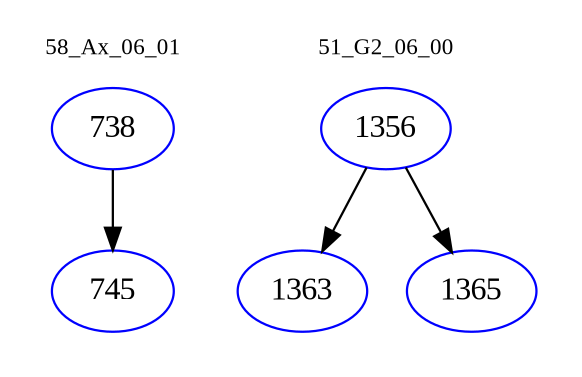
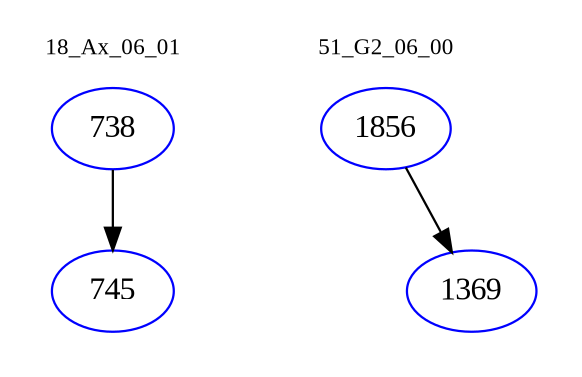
cluster "58_Ax_06_01": label "58_Ax_06_01" -> "18_Ax_06_01"
node "1356": label "1356" -> "1856"
node "1363": removed
node "1365": label "1365" -> "1369"
